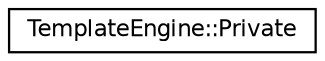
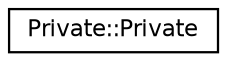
node "TemplateEngine::Private": label "TemplateEngine::Private" -> "Private::Private"
